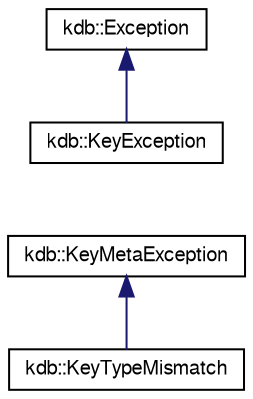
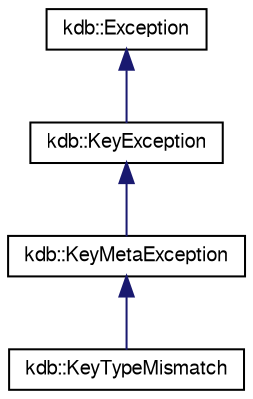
edge "kdb::KeyMetaException" -> "kdb::KeyException": added
